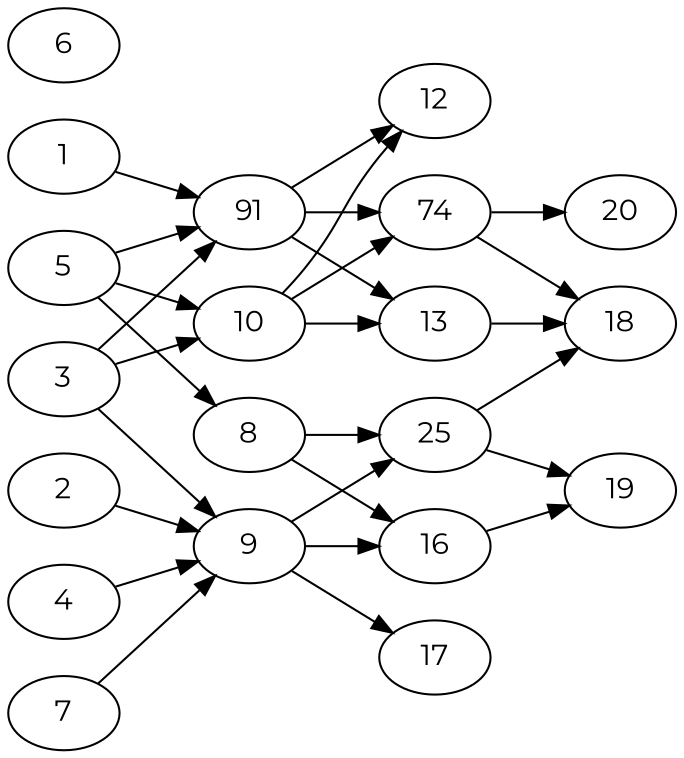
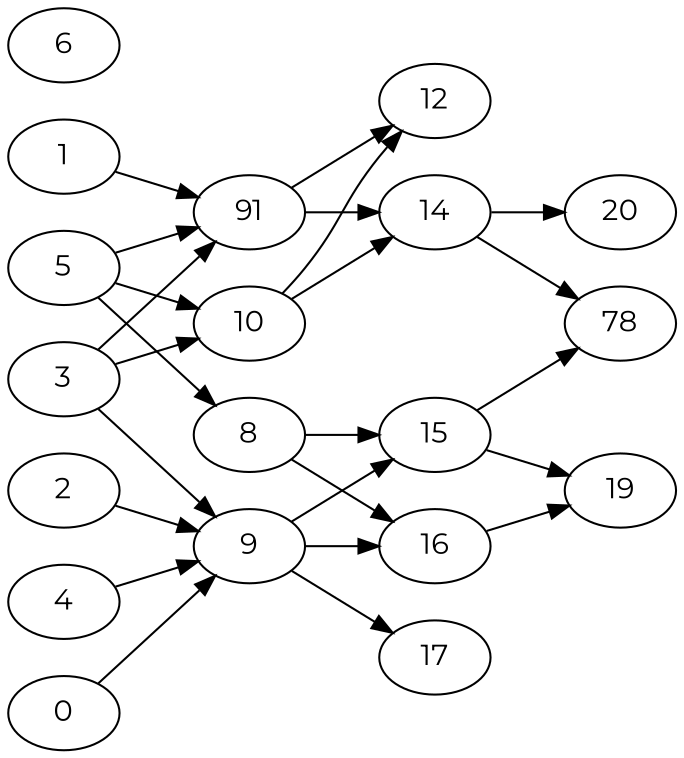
node "74": label "74" -> "14"
node "13": removed
node "18": label "18" -> "78"
node "25": label "25" -> "15"
node "7": label "7" -> "0"
